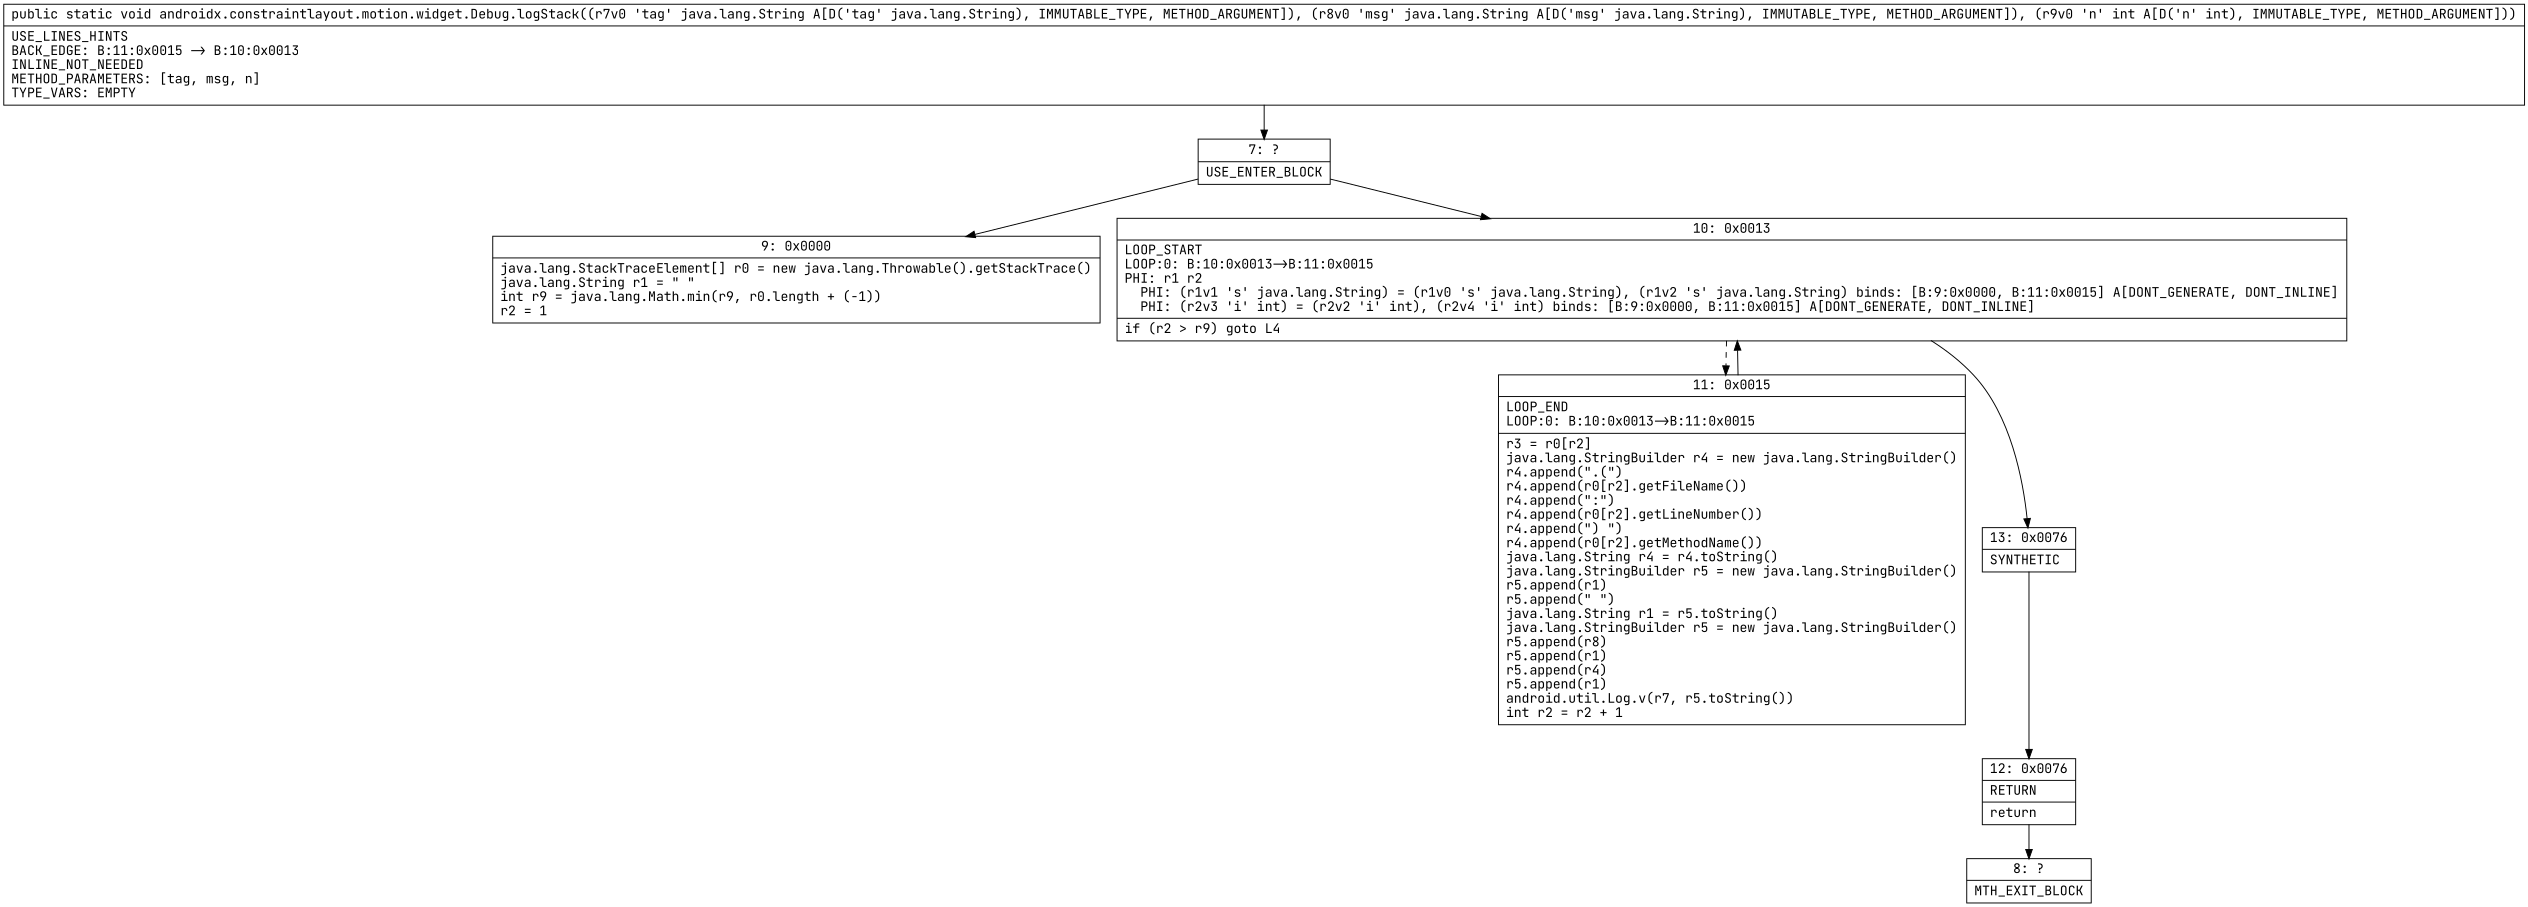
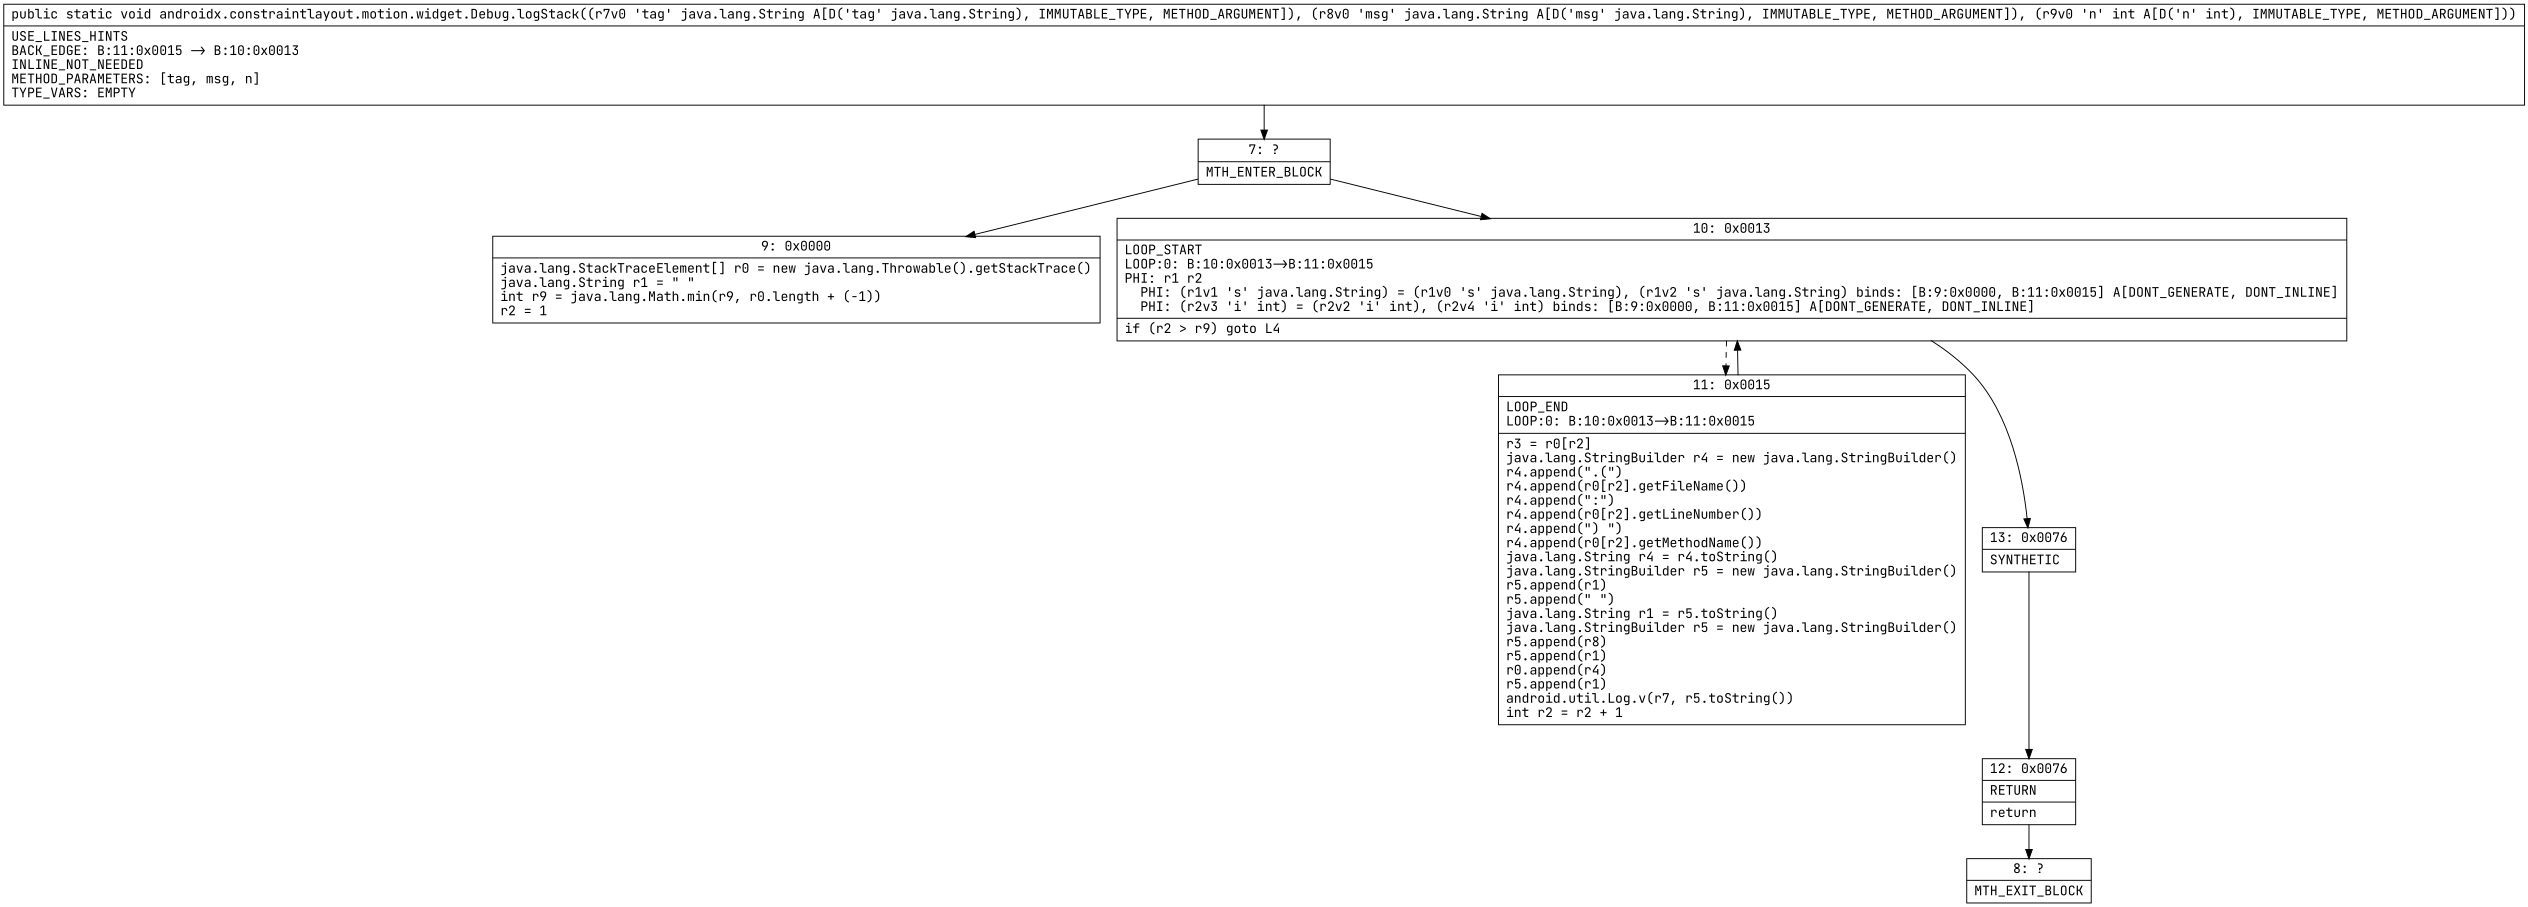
node "7: ?": text "USE_ENTER_BLOCK" -> "MTH_ENTER_BLOCK"
node "11: 0x0015": text "r5.append(r4)" -> "r0.append(r4)"
